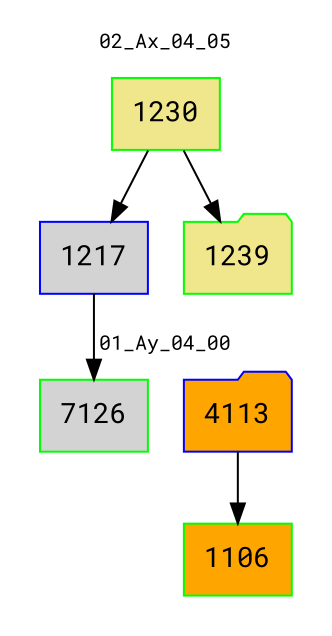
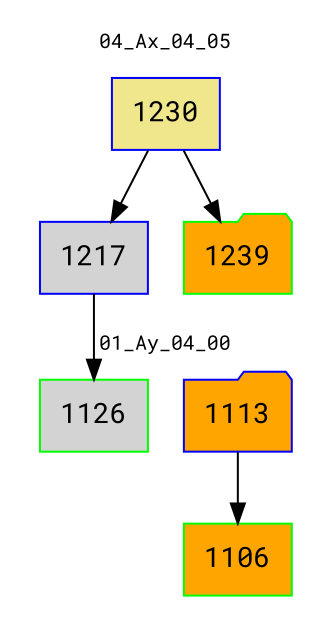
cluster "02_Ax_04_05": label "02_Ax_04_05" -> "04_Ax_04_05"
node "1230": color green -> blue
node "1239": fillcolor khaki -> orange
node "7126": label "7126" -> "1126"
node "4113": label "4113" -> "1113"
